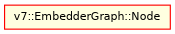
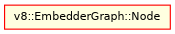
node "v7::EmbedderGraph::Node": label "v7::EmbedderGraph::Node" -> "v8::EmbedderGraph::Node"
